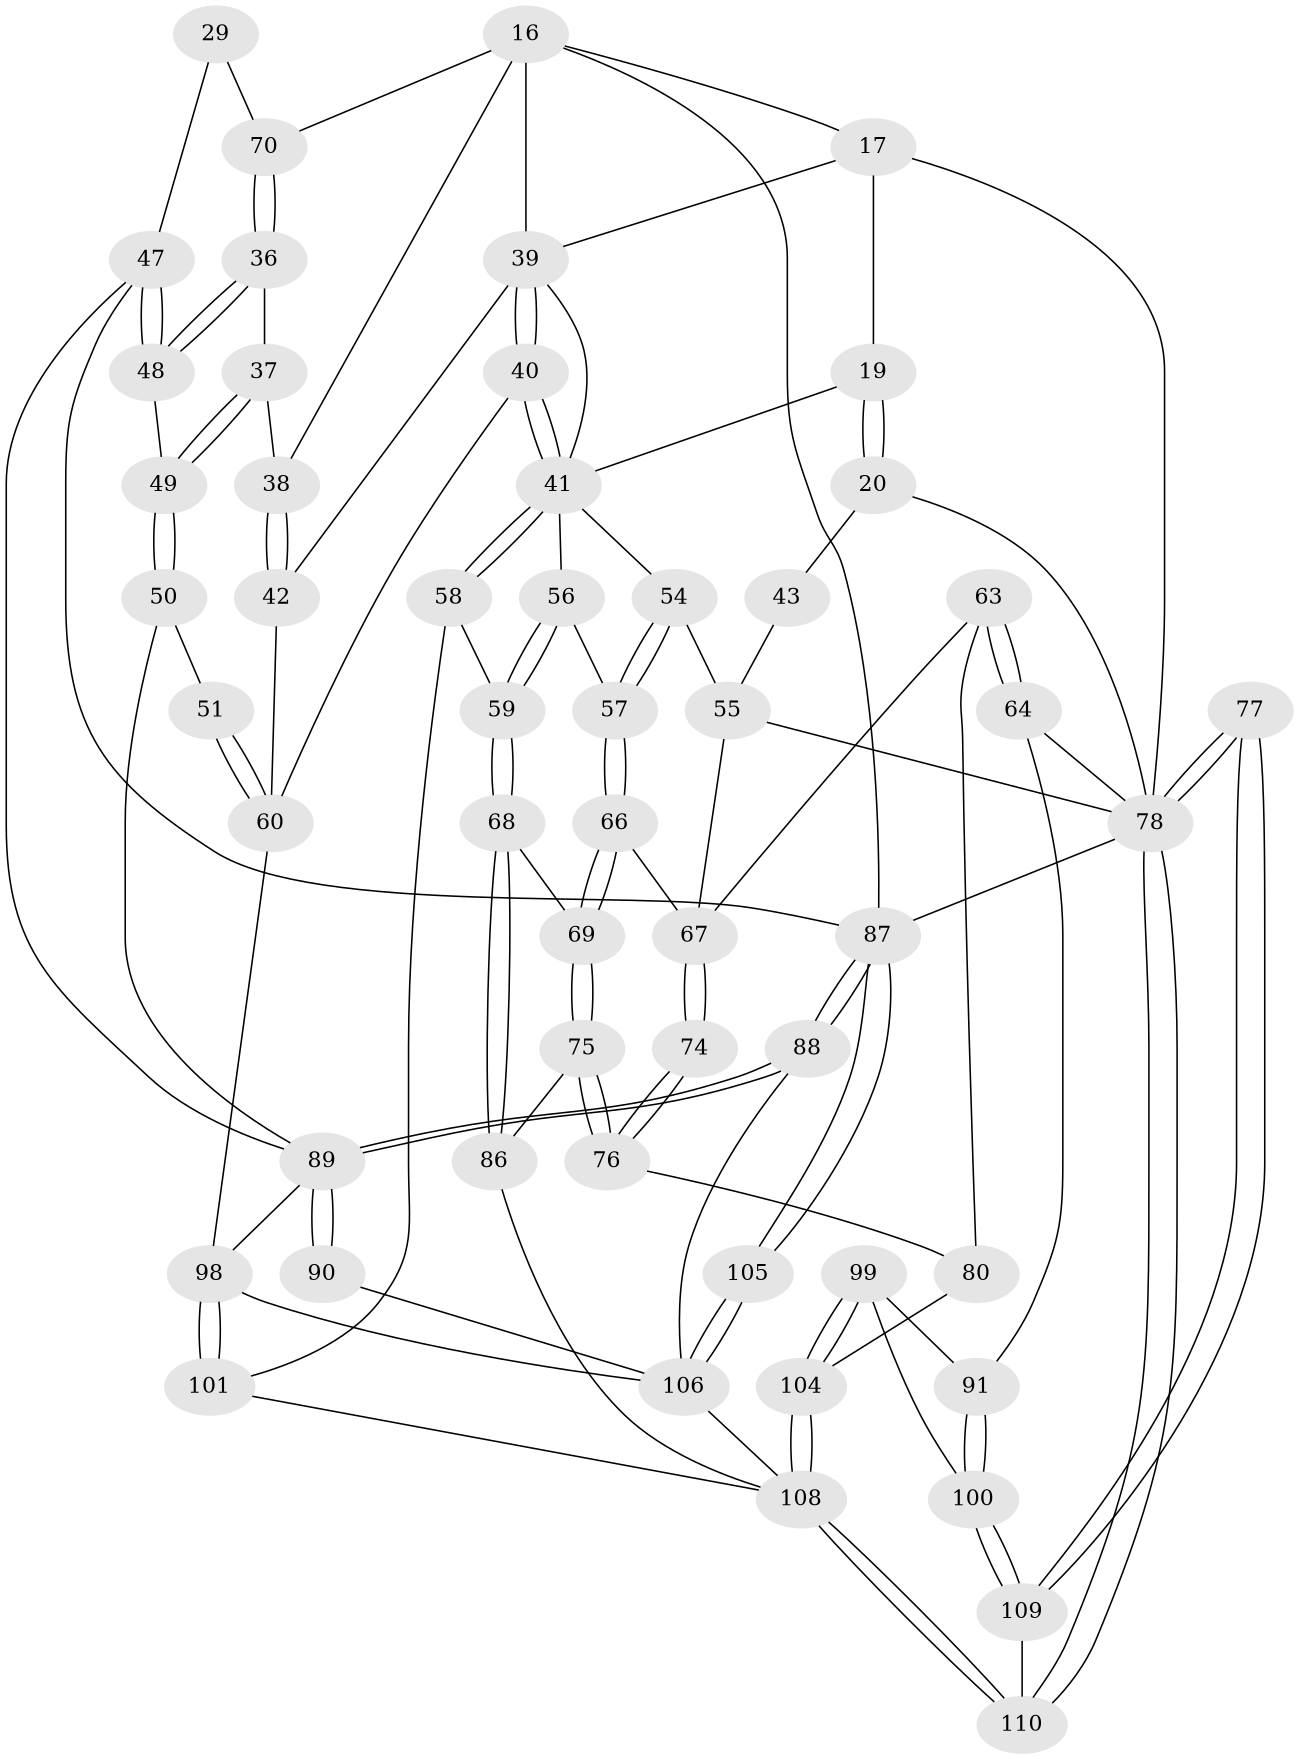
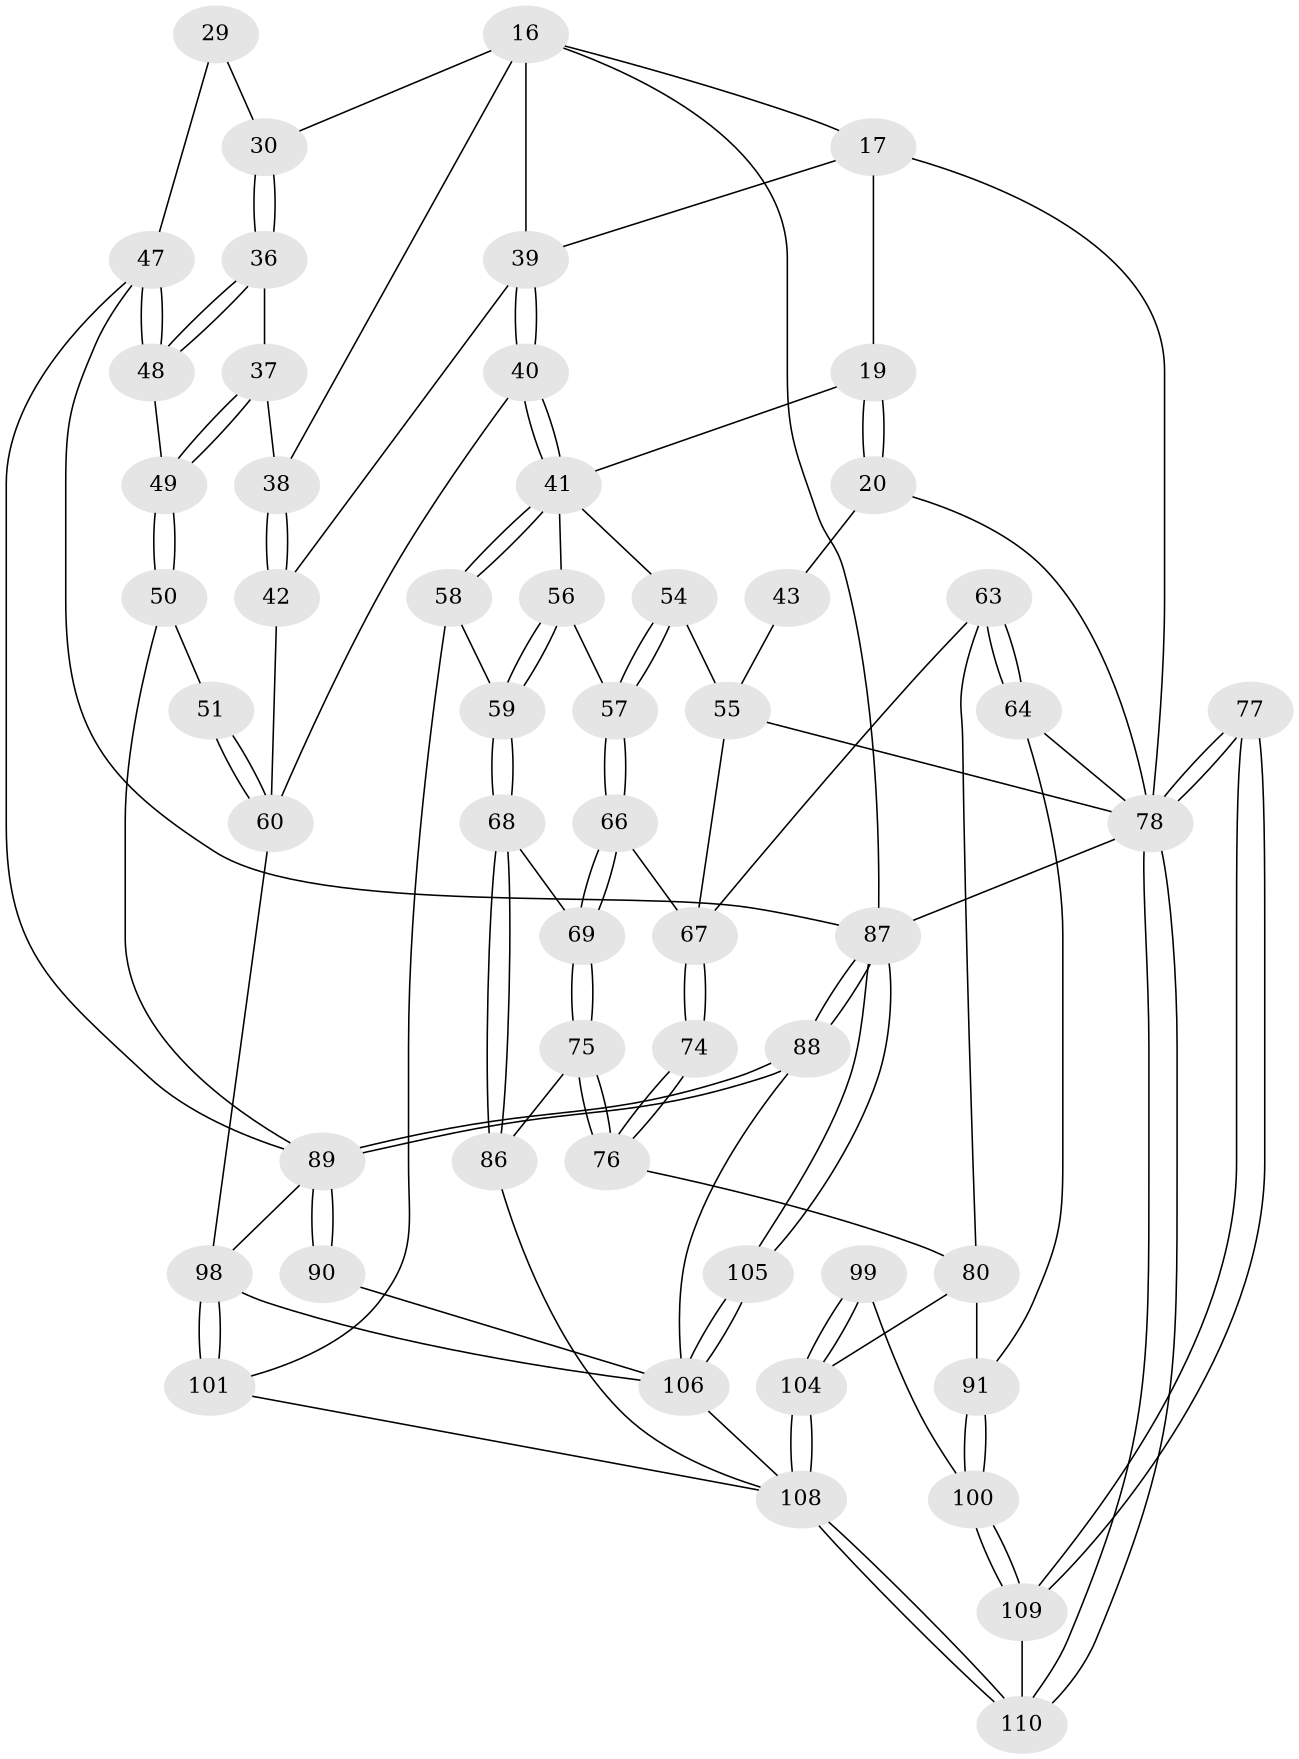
node "70": label "70" -> "30"
edge "39" -- "41": removed
edge "99" -- "91": now "80" -- "91"
